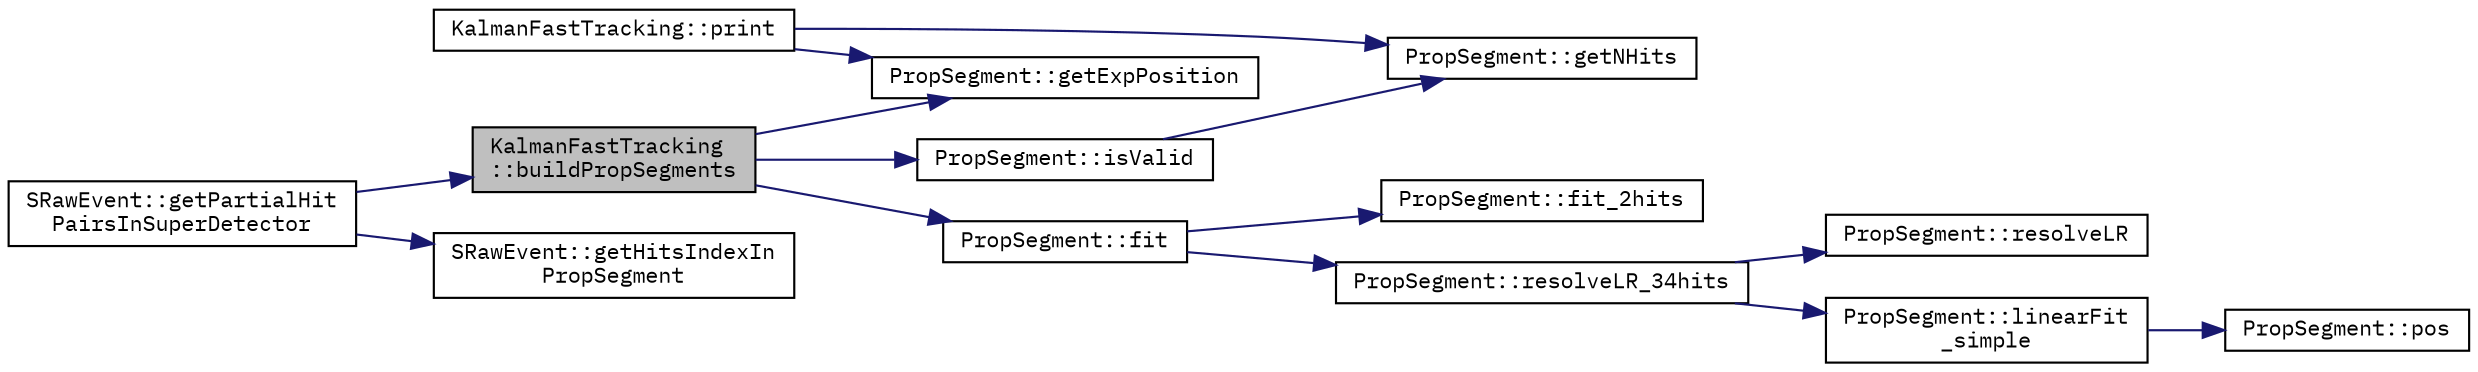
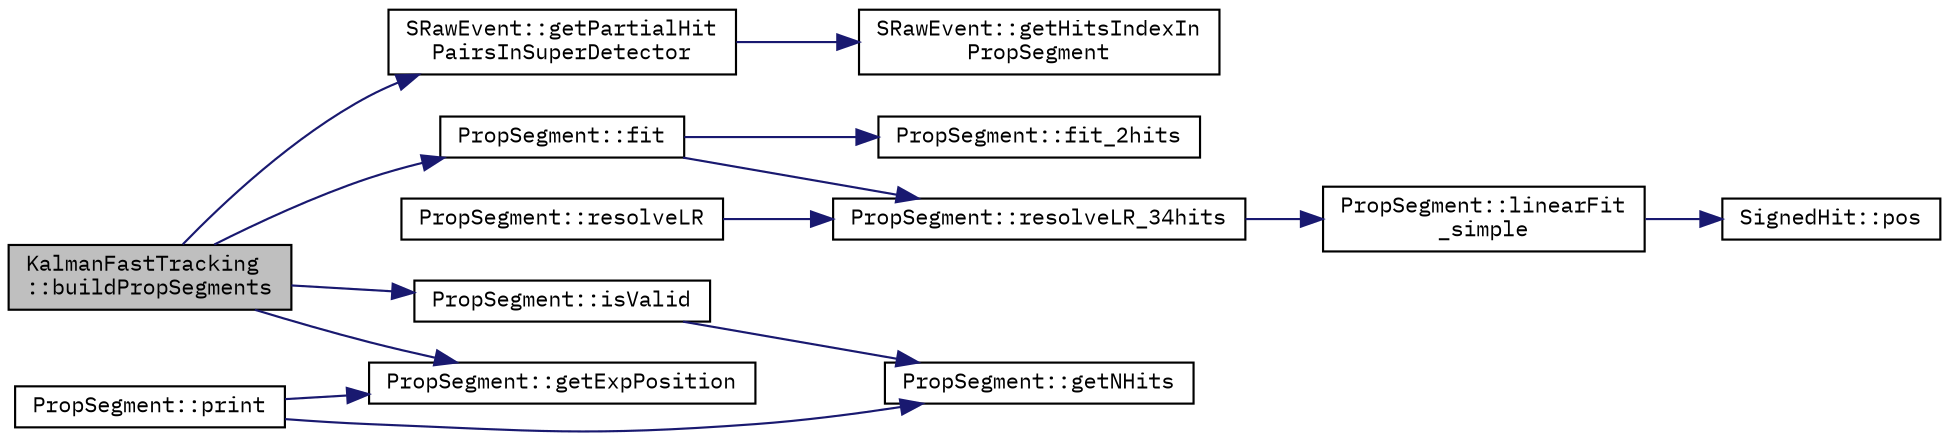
node "KalmanFastTracking::print": label "KalmanFastTracking::print" -> "PropSegment::print"
edge "SRawEvent::getPartialHit PairsInSuperDetector" -> "KalmanFastTracking ::buildPropSegments": reversed
edge "PropSegment::resolveLR_34hits" -> "PropSegment::resolveLR": reversed
node "PropSegment::pos": label "PropSegment::pos" -> "SignedHit::pos"
